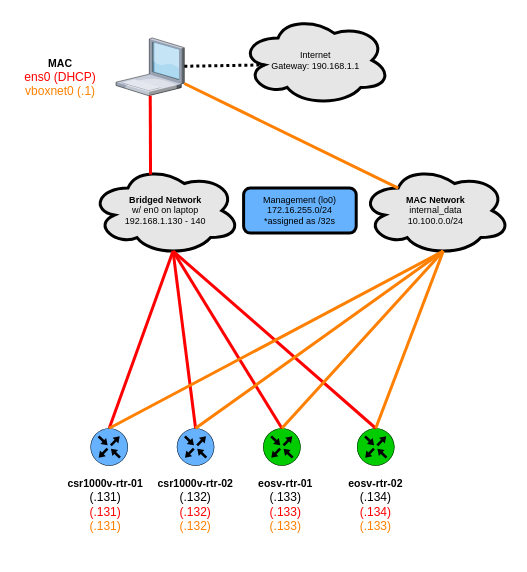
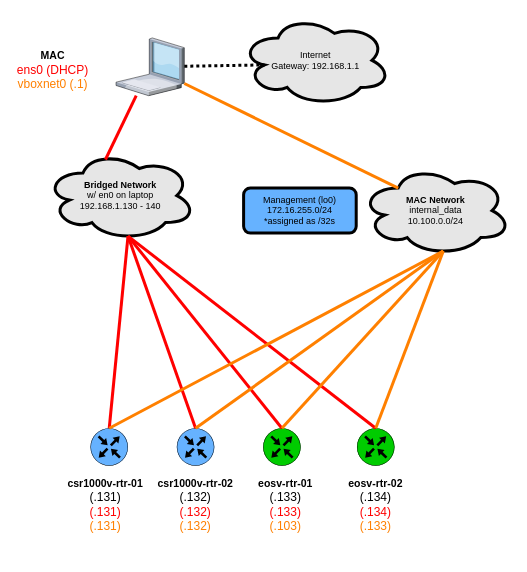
node "Internet Gateway: 190.168.1.1": label "Internet Gateway: 190.168.1.1" -> "Internet Gateway: 192.168.1.1"
node "MAC ens0 (DHCP) vboxnet0 (.1)": moved (60, 83) -> (53, 75)
node "Bridged Network w/ en0 on laptop 192.168.1.130 - 140": moved (165, 210) -> (120, 195)
node "eosv-rtr-01 (.133) (.133) (.133)": label "eosv-rtr-01 (.133) (.133) (.133)" -> "eosv-rtr-01 (.133) (.133) (.103)"
